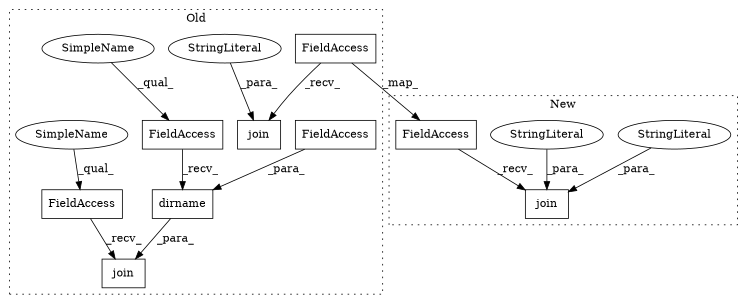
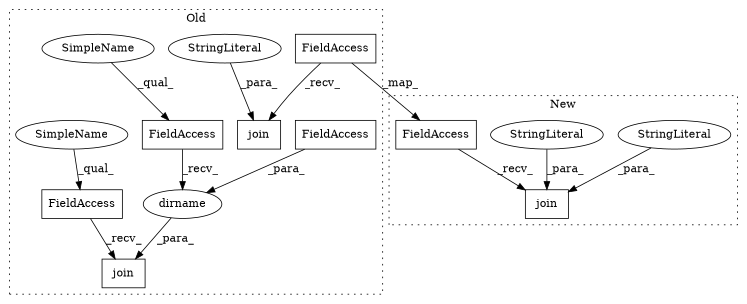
node "dirname": shape box -> ellipse
